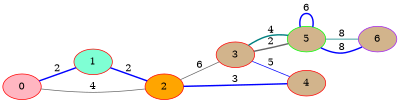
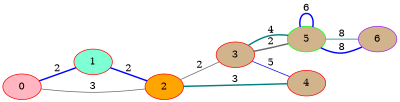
edge "3" -- "2": label "6" -> "2"
edge "4" -- "2": color blue -> teal
edge "0" -- "2": label "4" -> "3"
